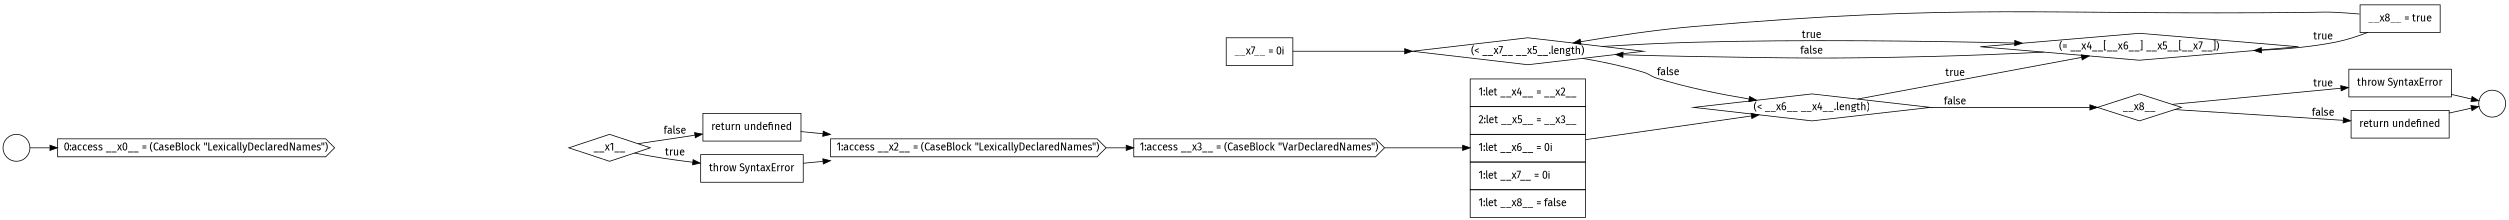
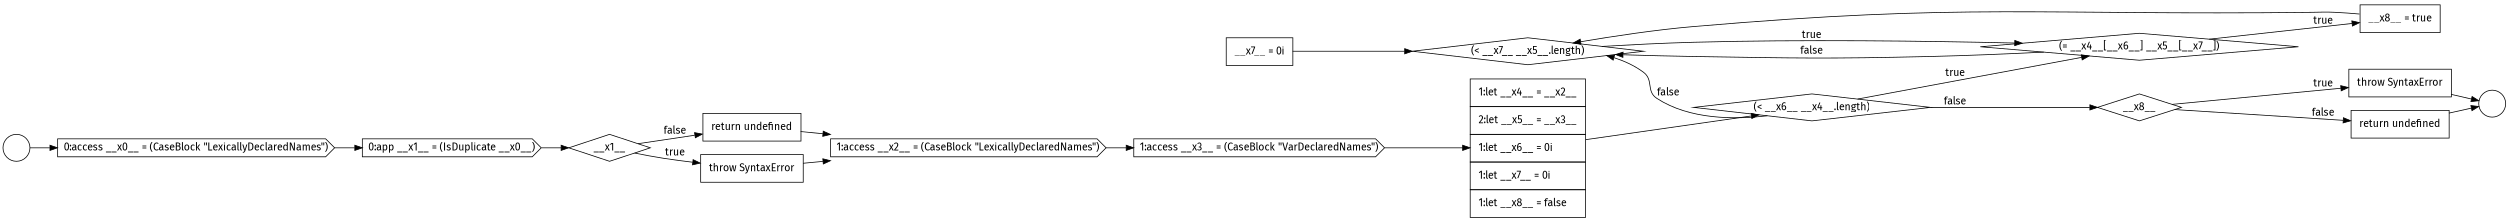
edge "__x8__ = true" -> "(= __x4__[__x6__] __x5__[__x7__])": reversed
edge "(< __x7__ __x5__.length)" -> "(< __x6__ __x4__.length)": reversed
node "0:app __x1__ = (IsDuplicate __x0__)": added
